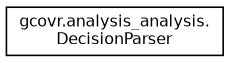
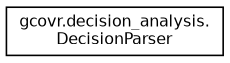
node "gcovr.analysis_analysis. DecisionParser": label "gcovr.analysis_analysis. DecisionParser" -> "gcovr.decision_analysis. DecisionParser"
